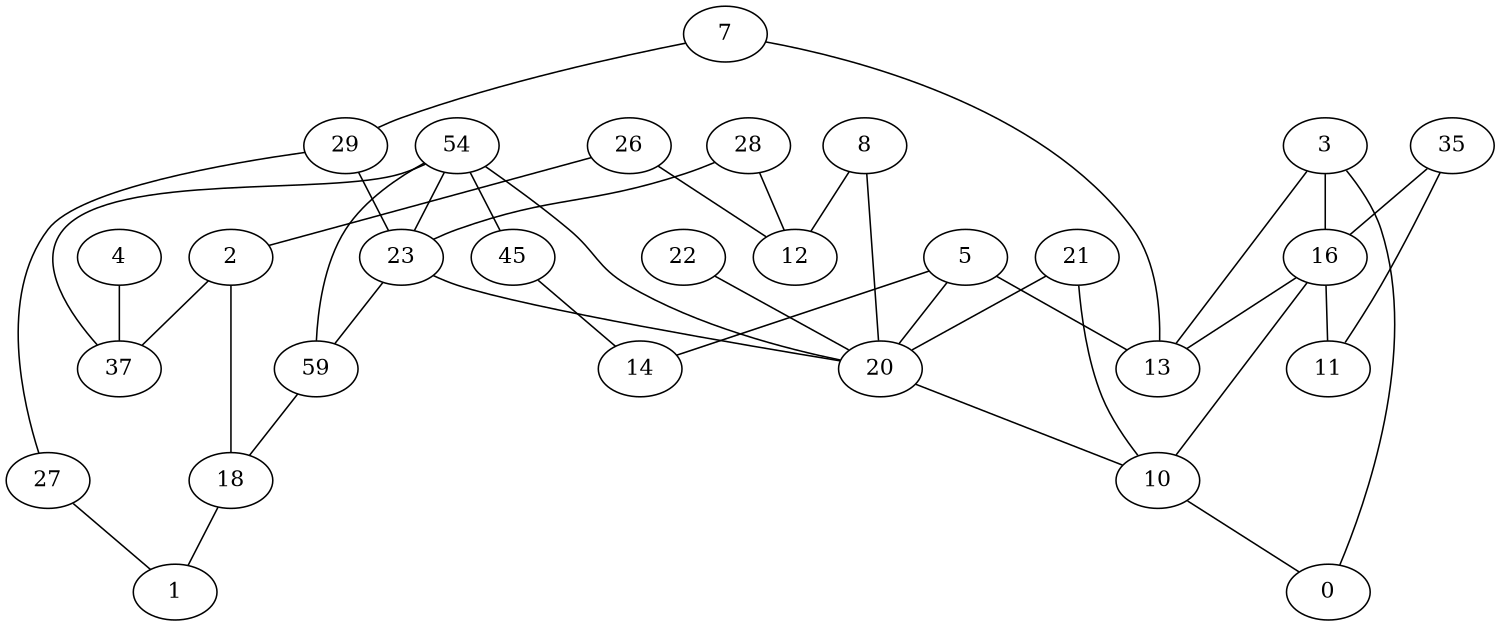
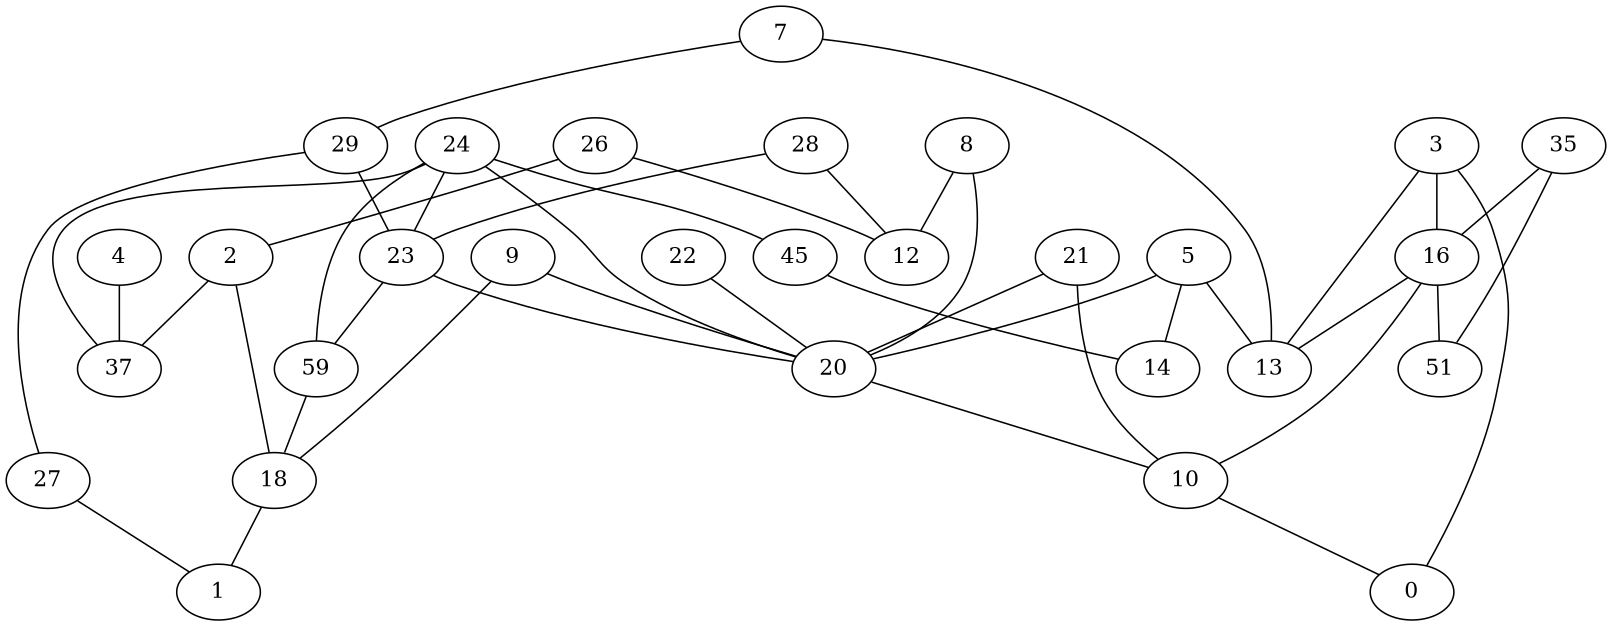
node "54": label "54" -> "24"
node "9": added
node "11": label "11" -> "51"
